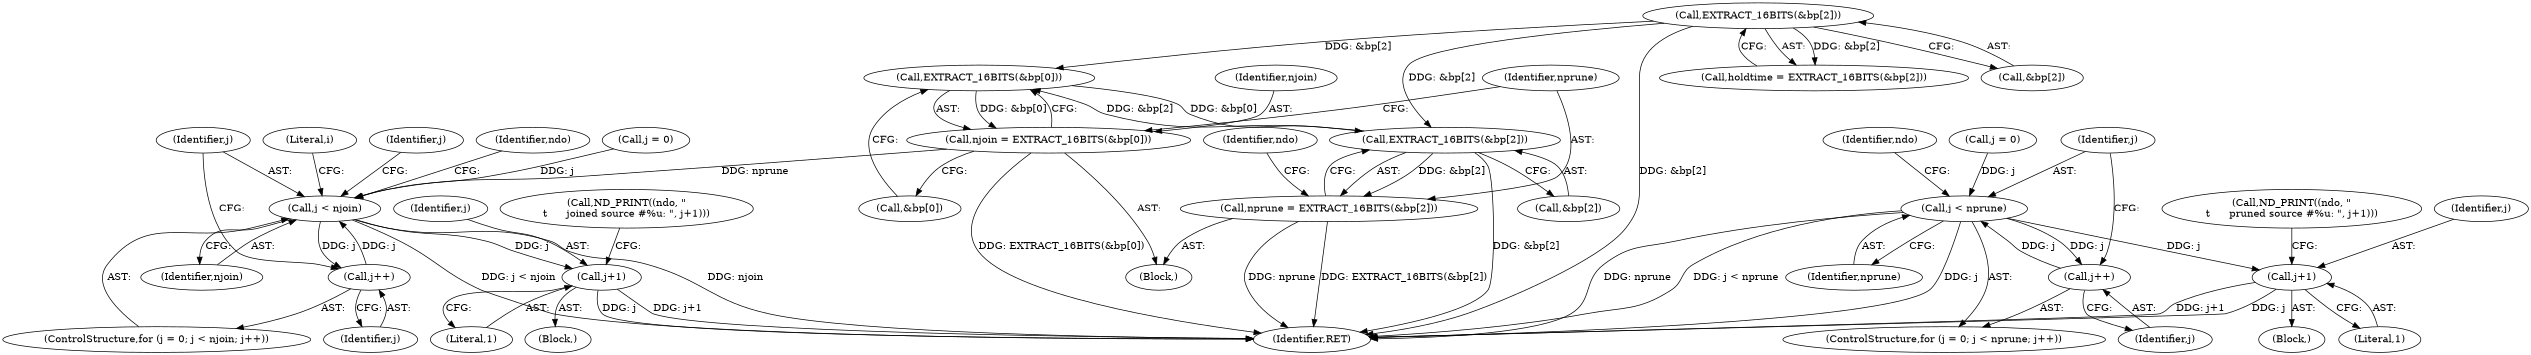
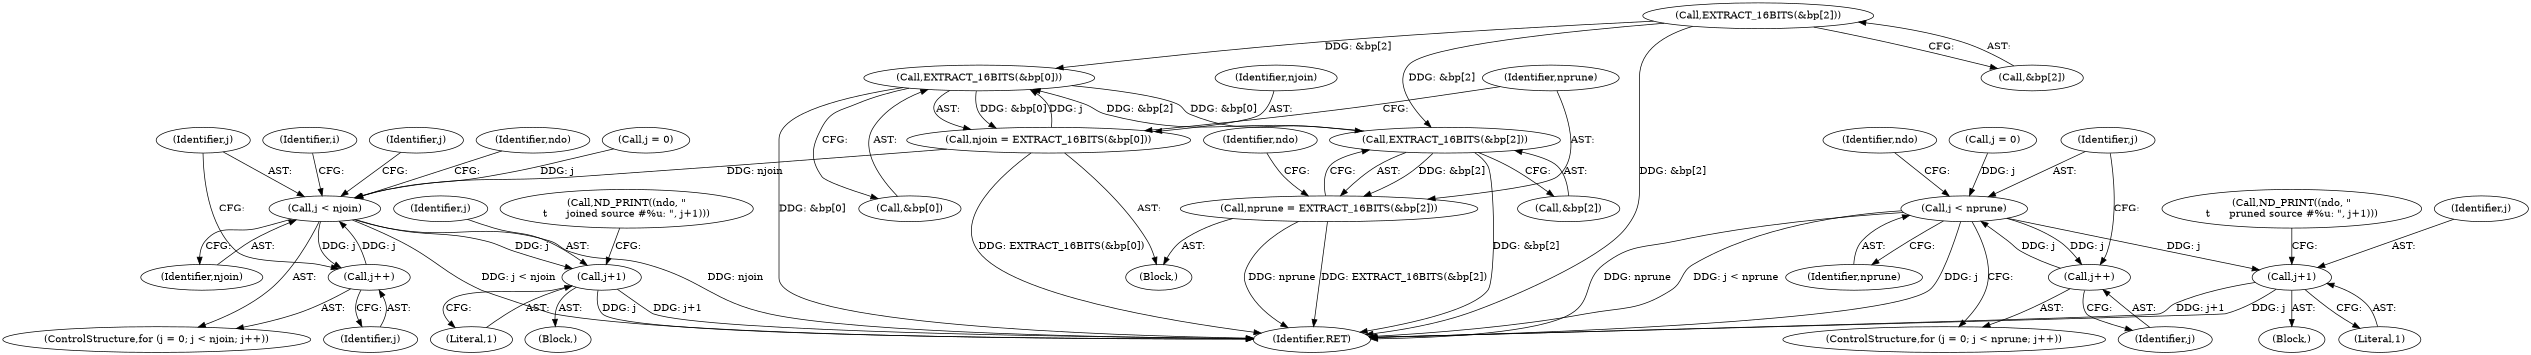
node "(Call,holdtime = EXTRACT_16BITS(&bp[2]))": removed
edge "(Call,njoin = EXTRACT_16BITS(&bp[0]))" -> "(Call,EXTRACT_16BITS(&bp[0]))": label "CFG: " -> "DDG: j"
node "(Literal,i)": label "(Literal,i)" -> "(Identifier,i)"
edge "(Call,&bp[0])" -> "(Call,EXTRACT_16BITS(&bp[0]))": label "CFG: " -> "AST: "
edge "(Call,njoin = EXTRACT_16BITS(&bp[0]))" -> "(Call,&bp[0])": now "(Call,EXTRACT_16BITS(&bp[0]))" -> "(Call,&bp[0])"
edge "(Call,njoin = EXTRACT_16BITS(&bp[0]))" -> "(Call,j < njoin)": label "DDG: nprune" -> "DDG: njoin"
edge "(ControlStructure,for (j = 0; j < njoin; j++))" -> "(Call,j < njoin)": reversed
edge "(Call,j < nprune)" -> "(ControlStructure,for (j = 0; j < nprune; j++))": label "AST: " -> "CFG: "
edge "(Call,EXTRACT_16BITS(&bp[0]))" -> "(Identifier,RET)": added, label "DDG: &bp[0]"
